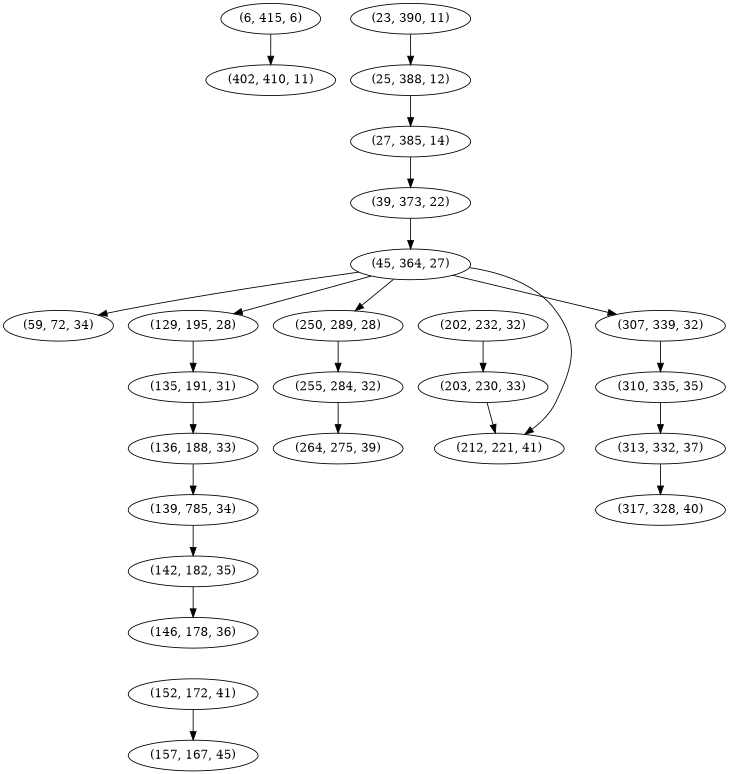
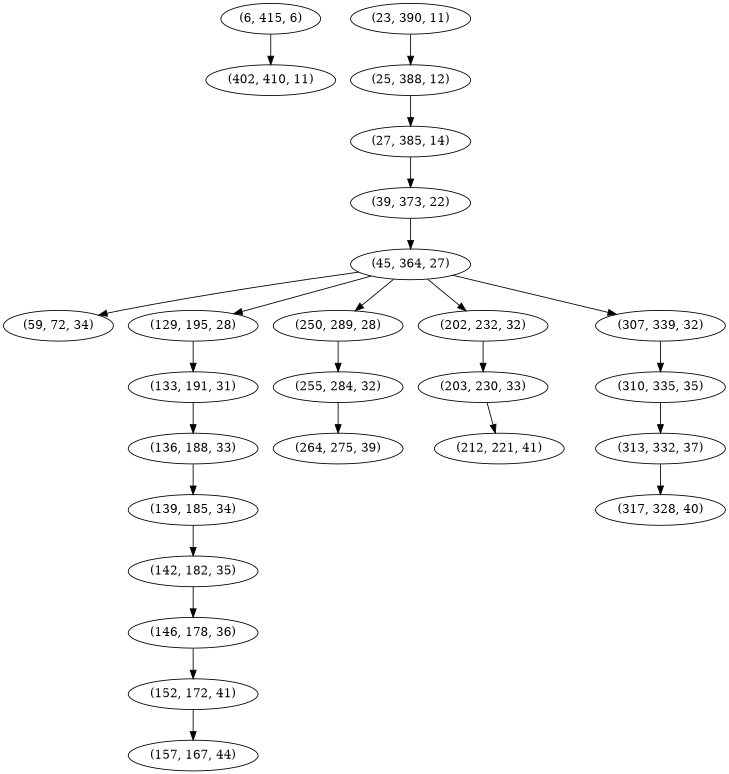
edge "(45, 364, 27)" -> "(212, 221, 41)": now "(45, 364, 27)" -> "(202, 232, 32)"
node "(135, 191, 31)": label "(135, 191, 31)" -> "(133, 191, 31)"
node "(139, 785, 34)": label "(139, 785, 34)" -> "(139, 185, 34)"
edge "(146, 178, 36)" -> "(152, 172, 41)": added
node "(157, 167, 45)": label "(157, 167, 45)" -> "(157, 167, 44)"
